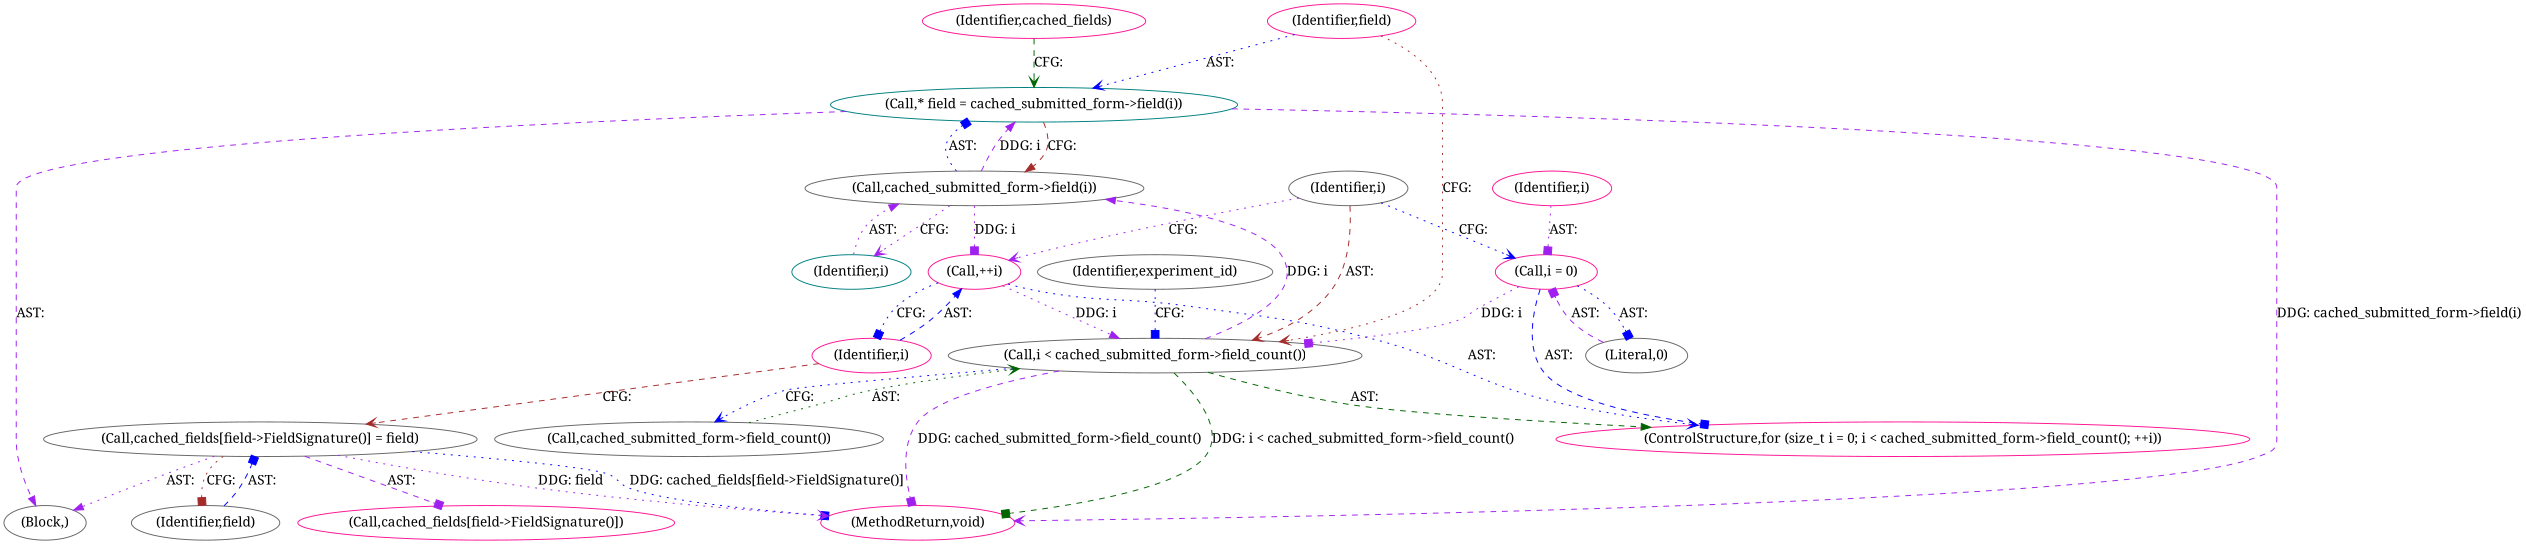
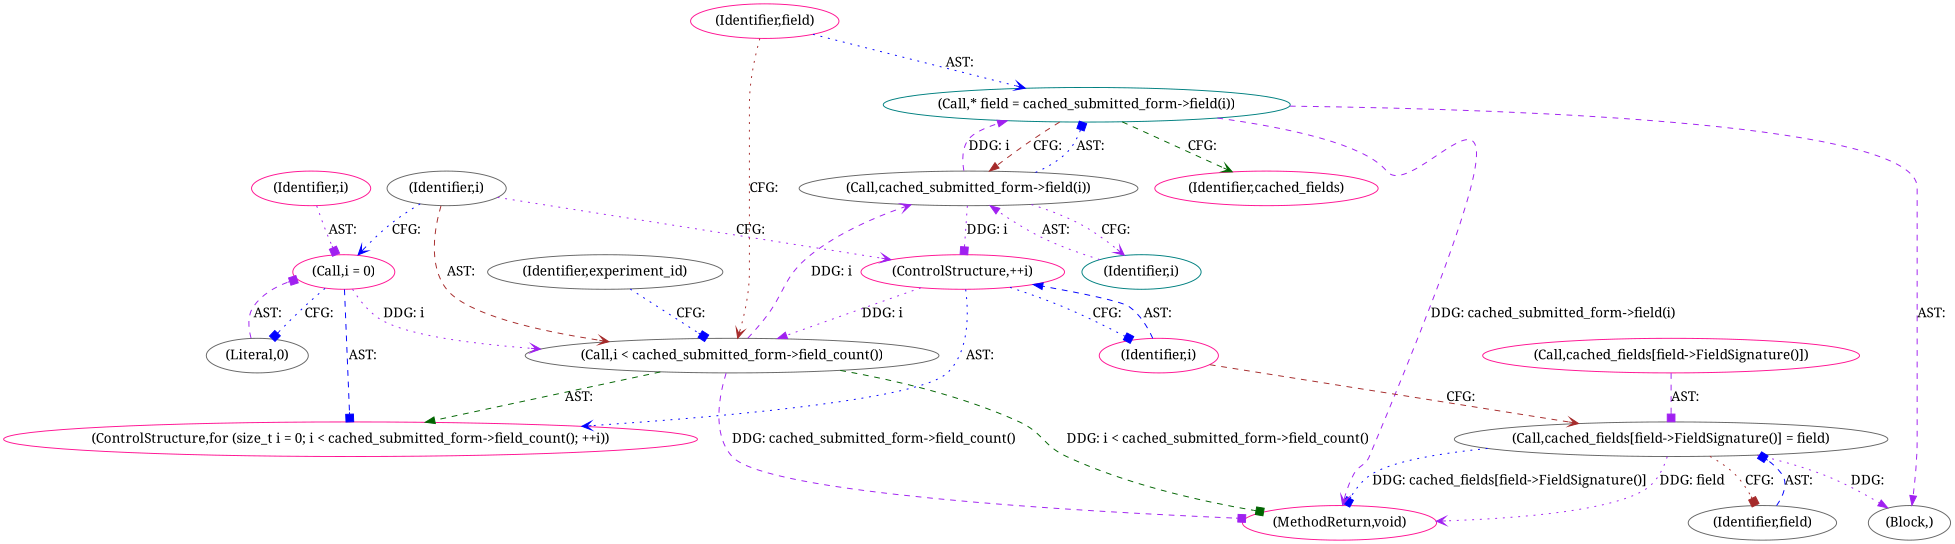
edge "(Identifier,cached_fields)" -> "(Call,* field = cached_submitted_form->field(i))": reversed
edge "(Call,i < cached_submitted_form->field_count())" -> "(Call,cached_submitted_form->field(i))": arrowhead normal -> vee
node "(Call,++i)": label "(Call,++i)" -> "(ControlStructure,++i)"
edge "(Call,i = 0)" -> "(Literal,0)": label "AST: " -> "CFG: "
edge "(Call,i = 0)" -> "(Call,i < cached_submitted_form->field_count())": arrowhead box -> vee
node "(Call,cached_submitted_form->field_count())": removed
edge "(Call,cached_fields[field->FieldSignature()] = field)" -> "(Call,cached_fields[field->FieldSignature()])": reversed
edge "(Call,cached_fields[field->FieldSignature()] = field)" -> "(Block,)": label "AST: " -> "DDG: "
